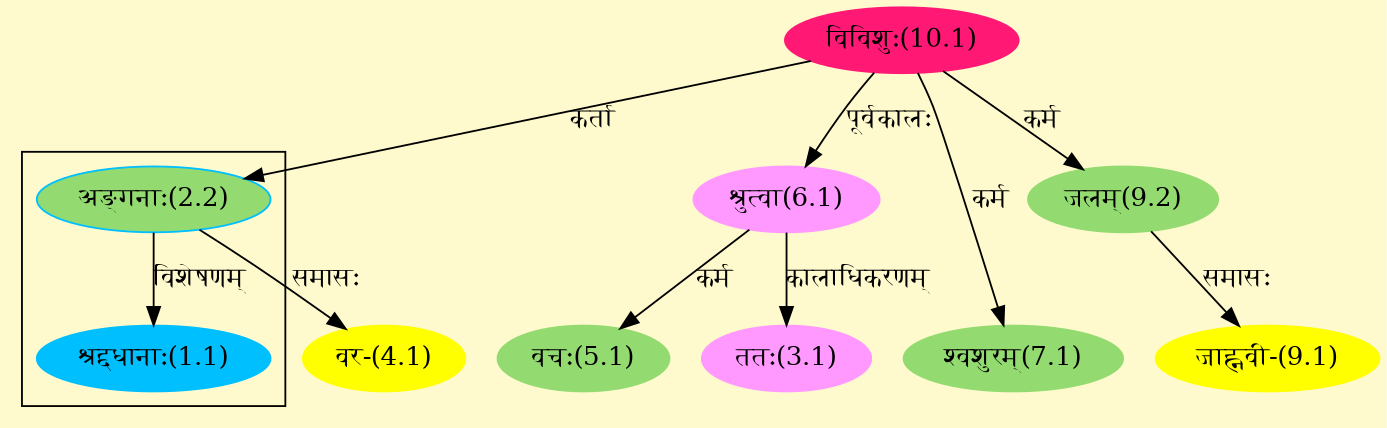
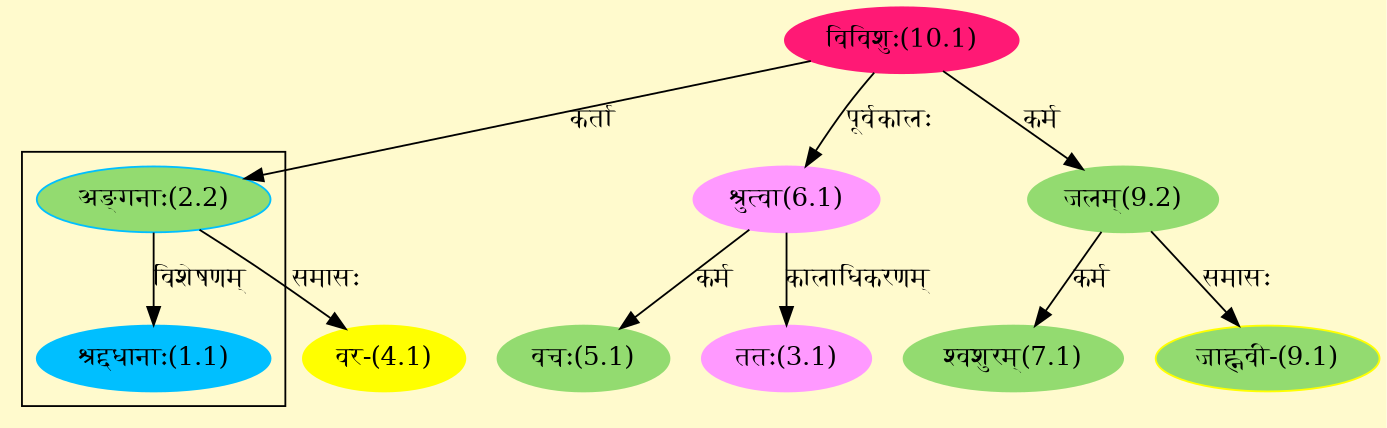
edge "विविशुः(10.1)" -> "श्वशुरम्(7.1)": now "जलम्(9.2)" -> "श्वशुरम्(7.1)"
node "जाह्नवी-(9.1)": fillcolor #ffff00 -> #93db70
